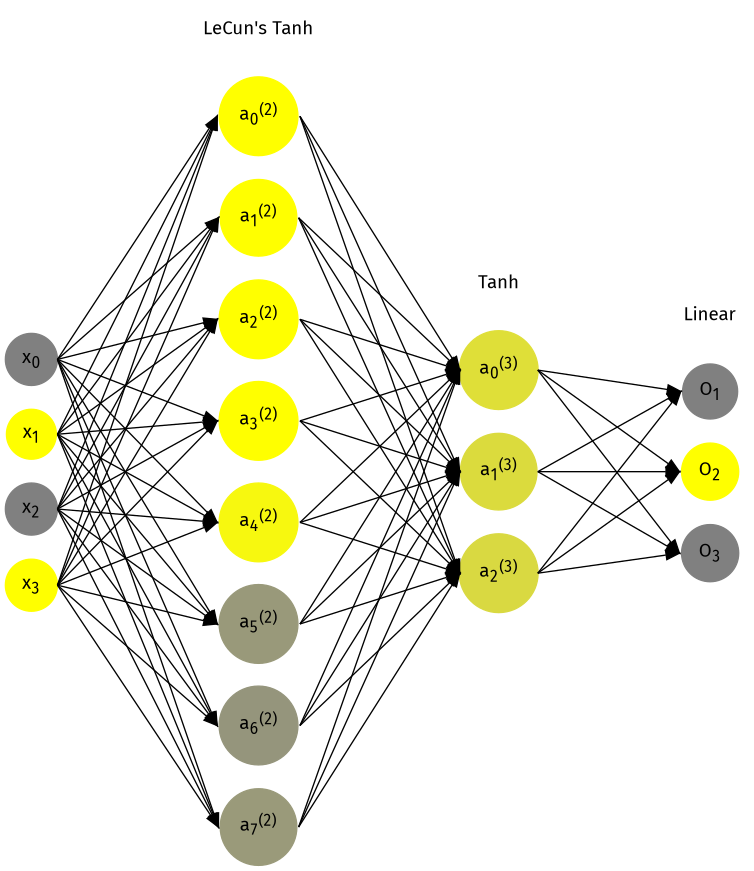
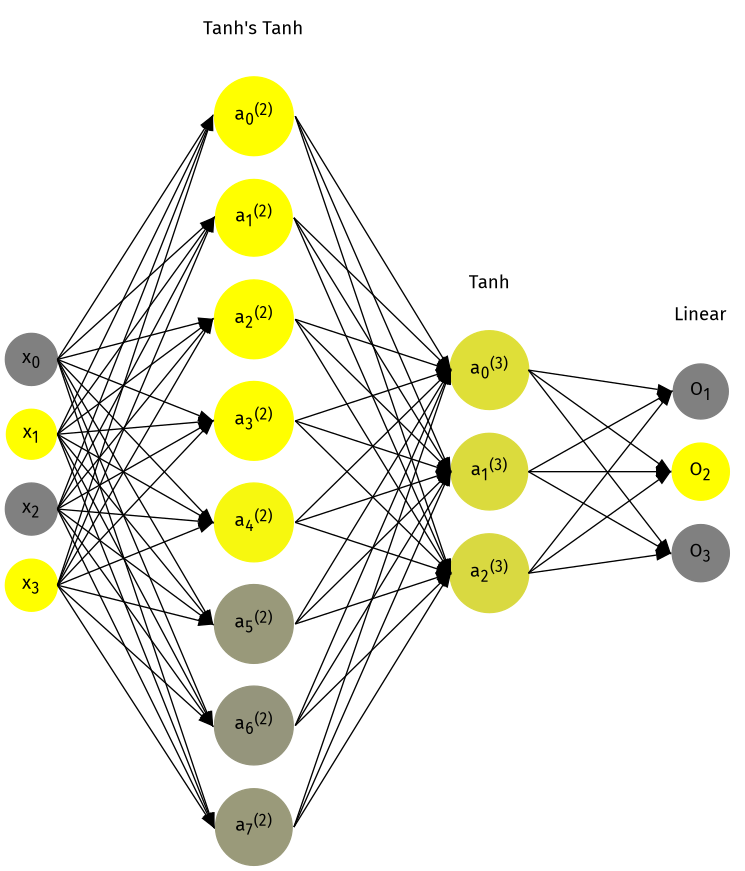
node "LeCun's Tanh": label "LeCun's Tanh" -> "Tanh's Tanh"
